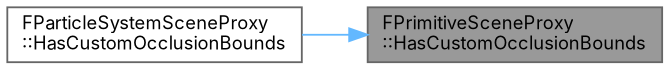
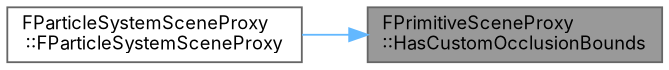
node "FParticleSystemSceneProxy ::HasCustomOcclusionBounds": label "FParticleSystemSceneProxy ::HasCustomOcclusionBounds" -> "FParticleSystemSceneProxy ::FParticleSystemSceneProxy"
